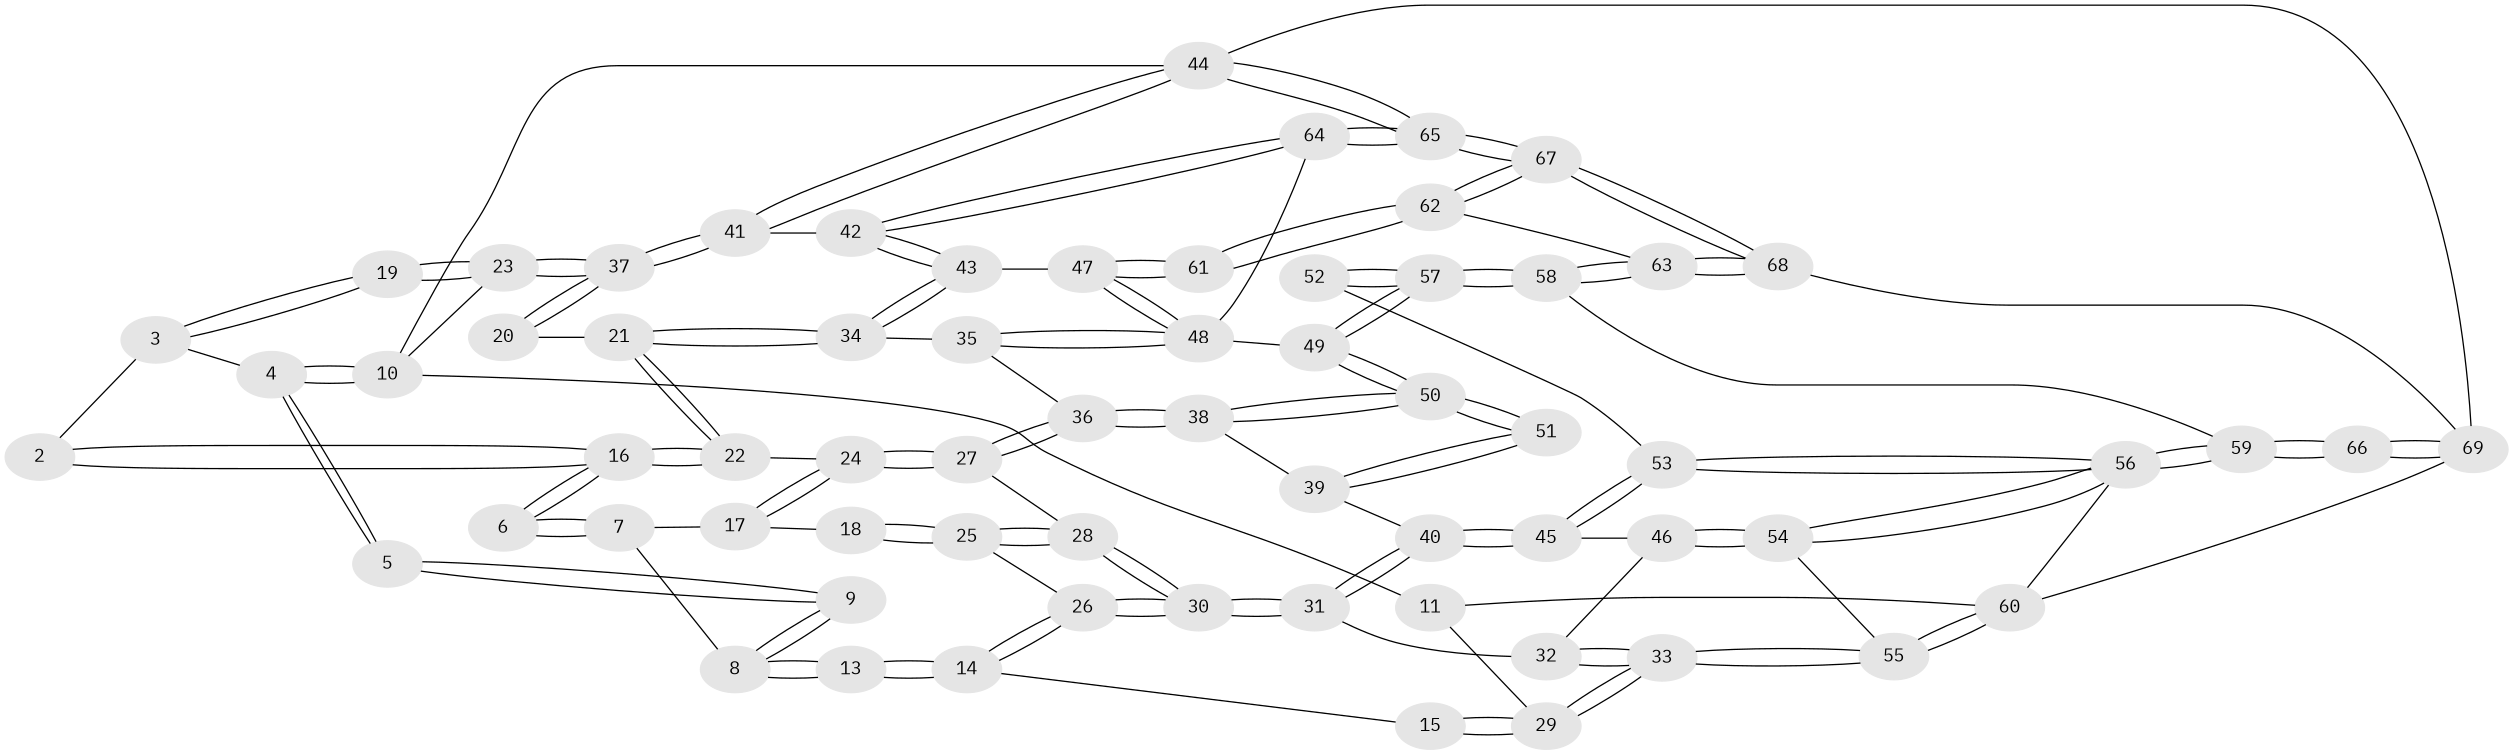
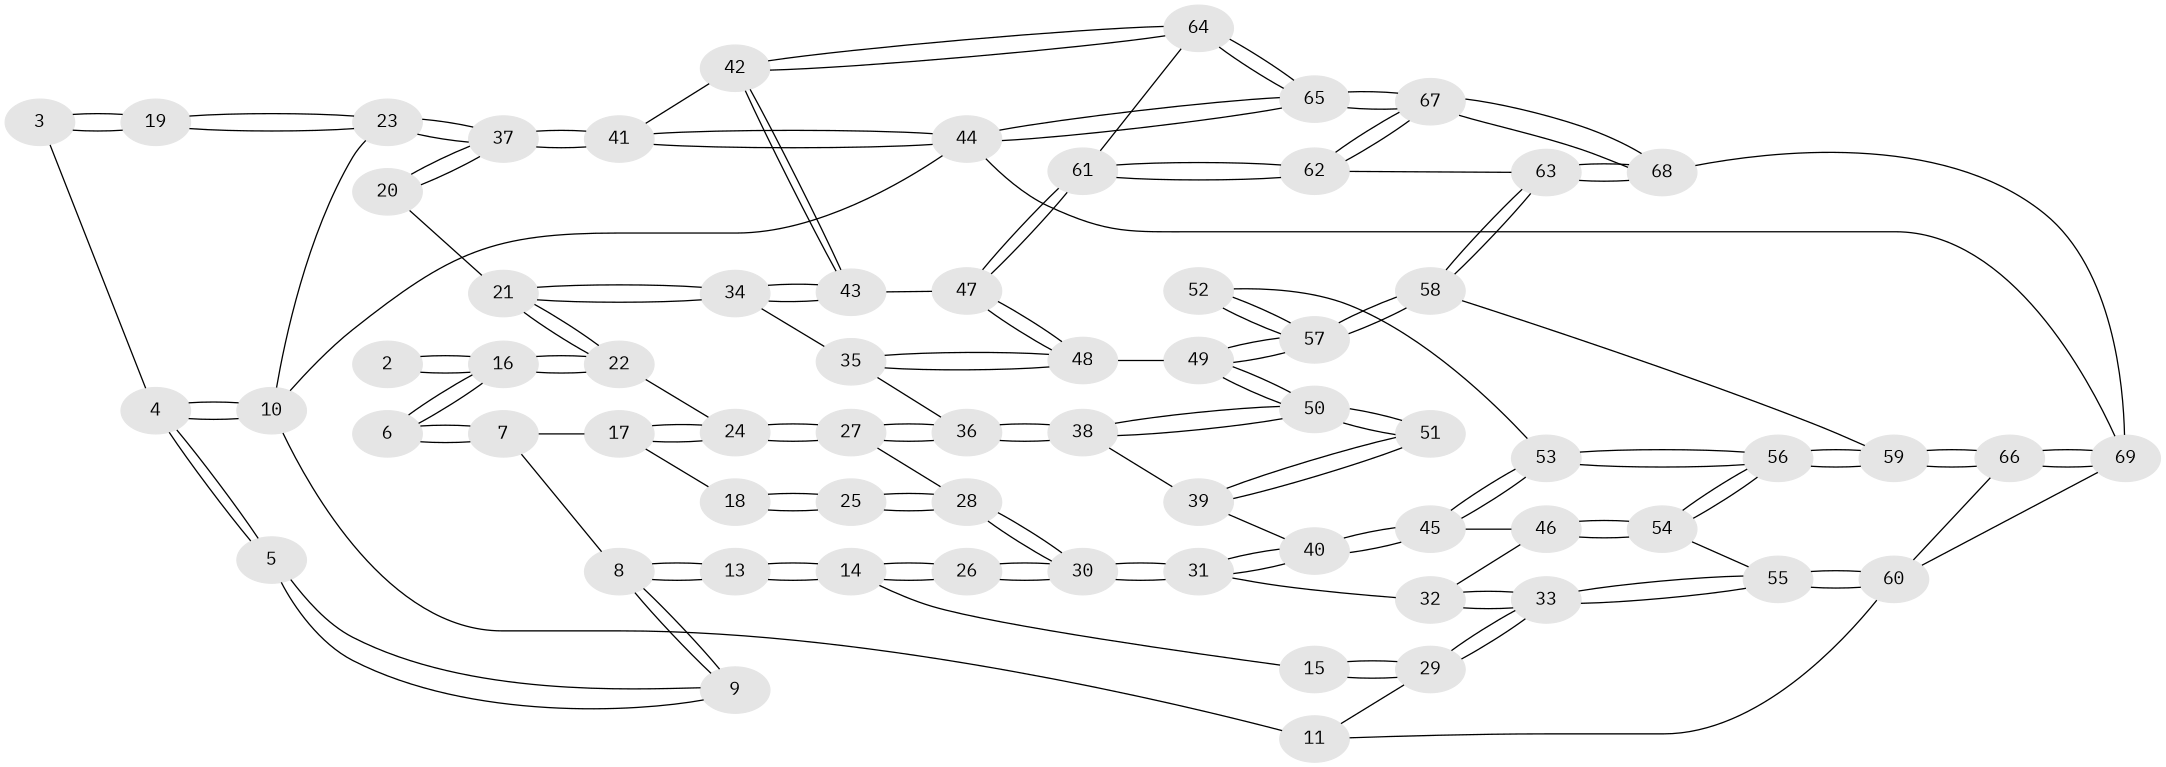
edge "64" -- "48": now "64" -- "61"
edge "3" -- "2": removed
edge "56" -- "60": now "66" -- "60"
edge "25" -- "26": removed
